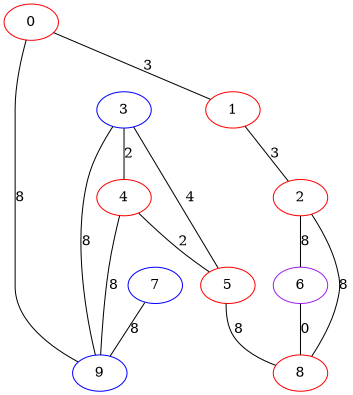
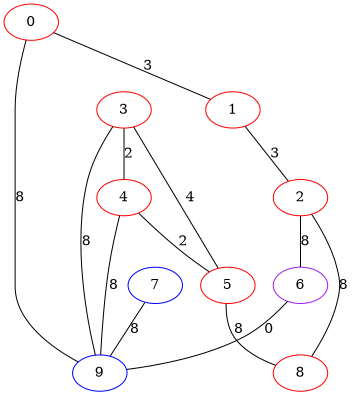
node "3": color blue -> red
edge "6" -- "8": now "6" -- "9"
